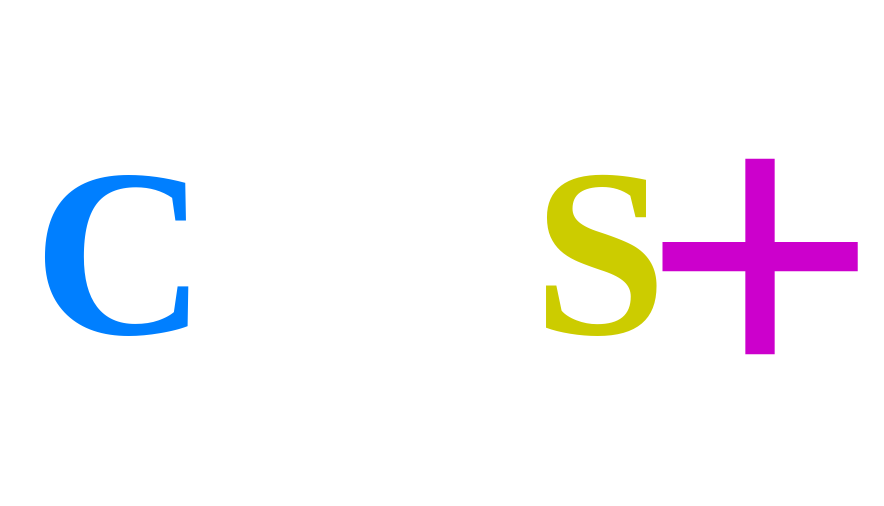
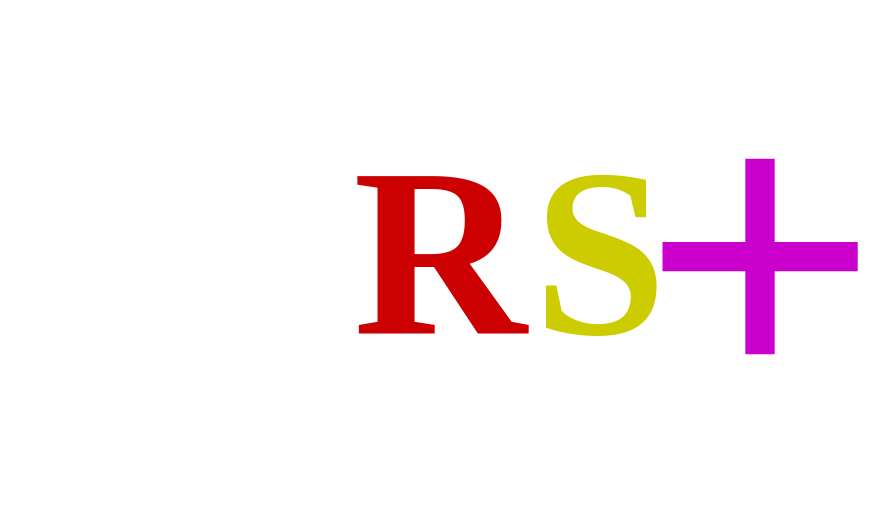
node "C": removed
node "R": added
